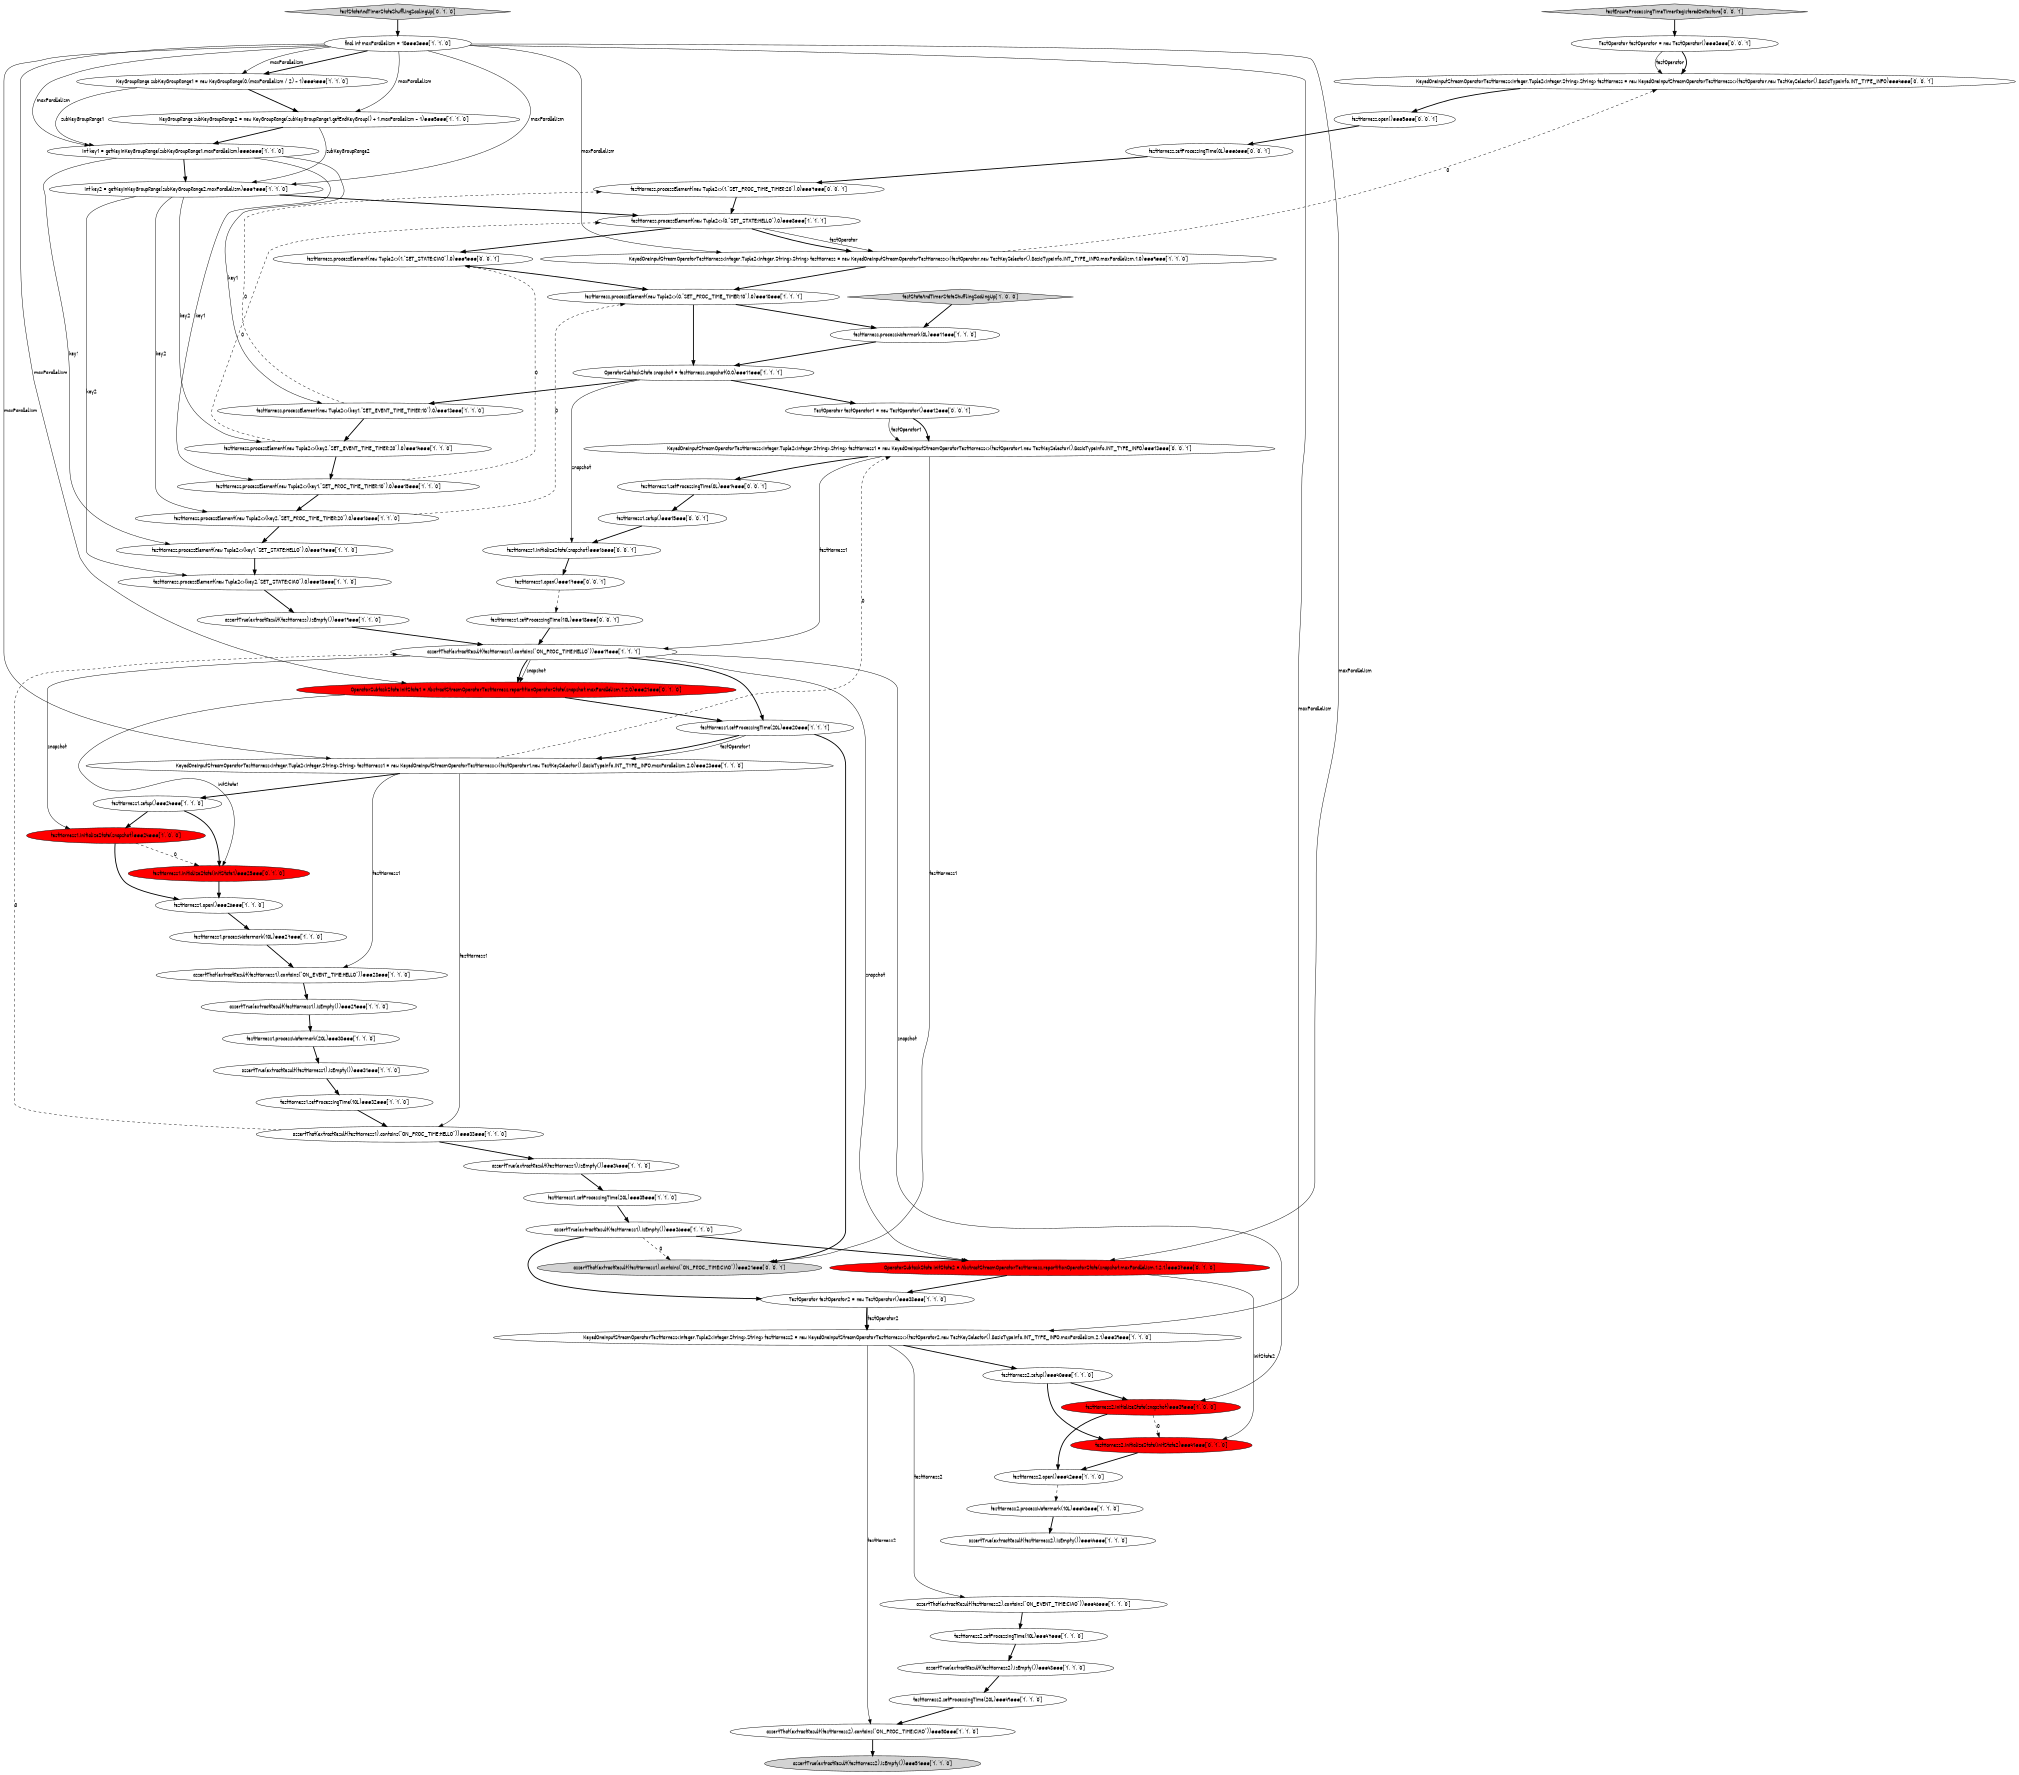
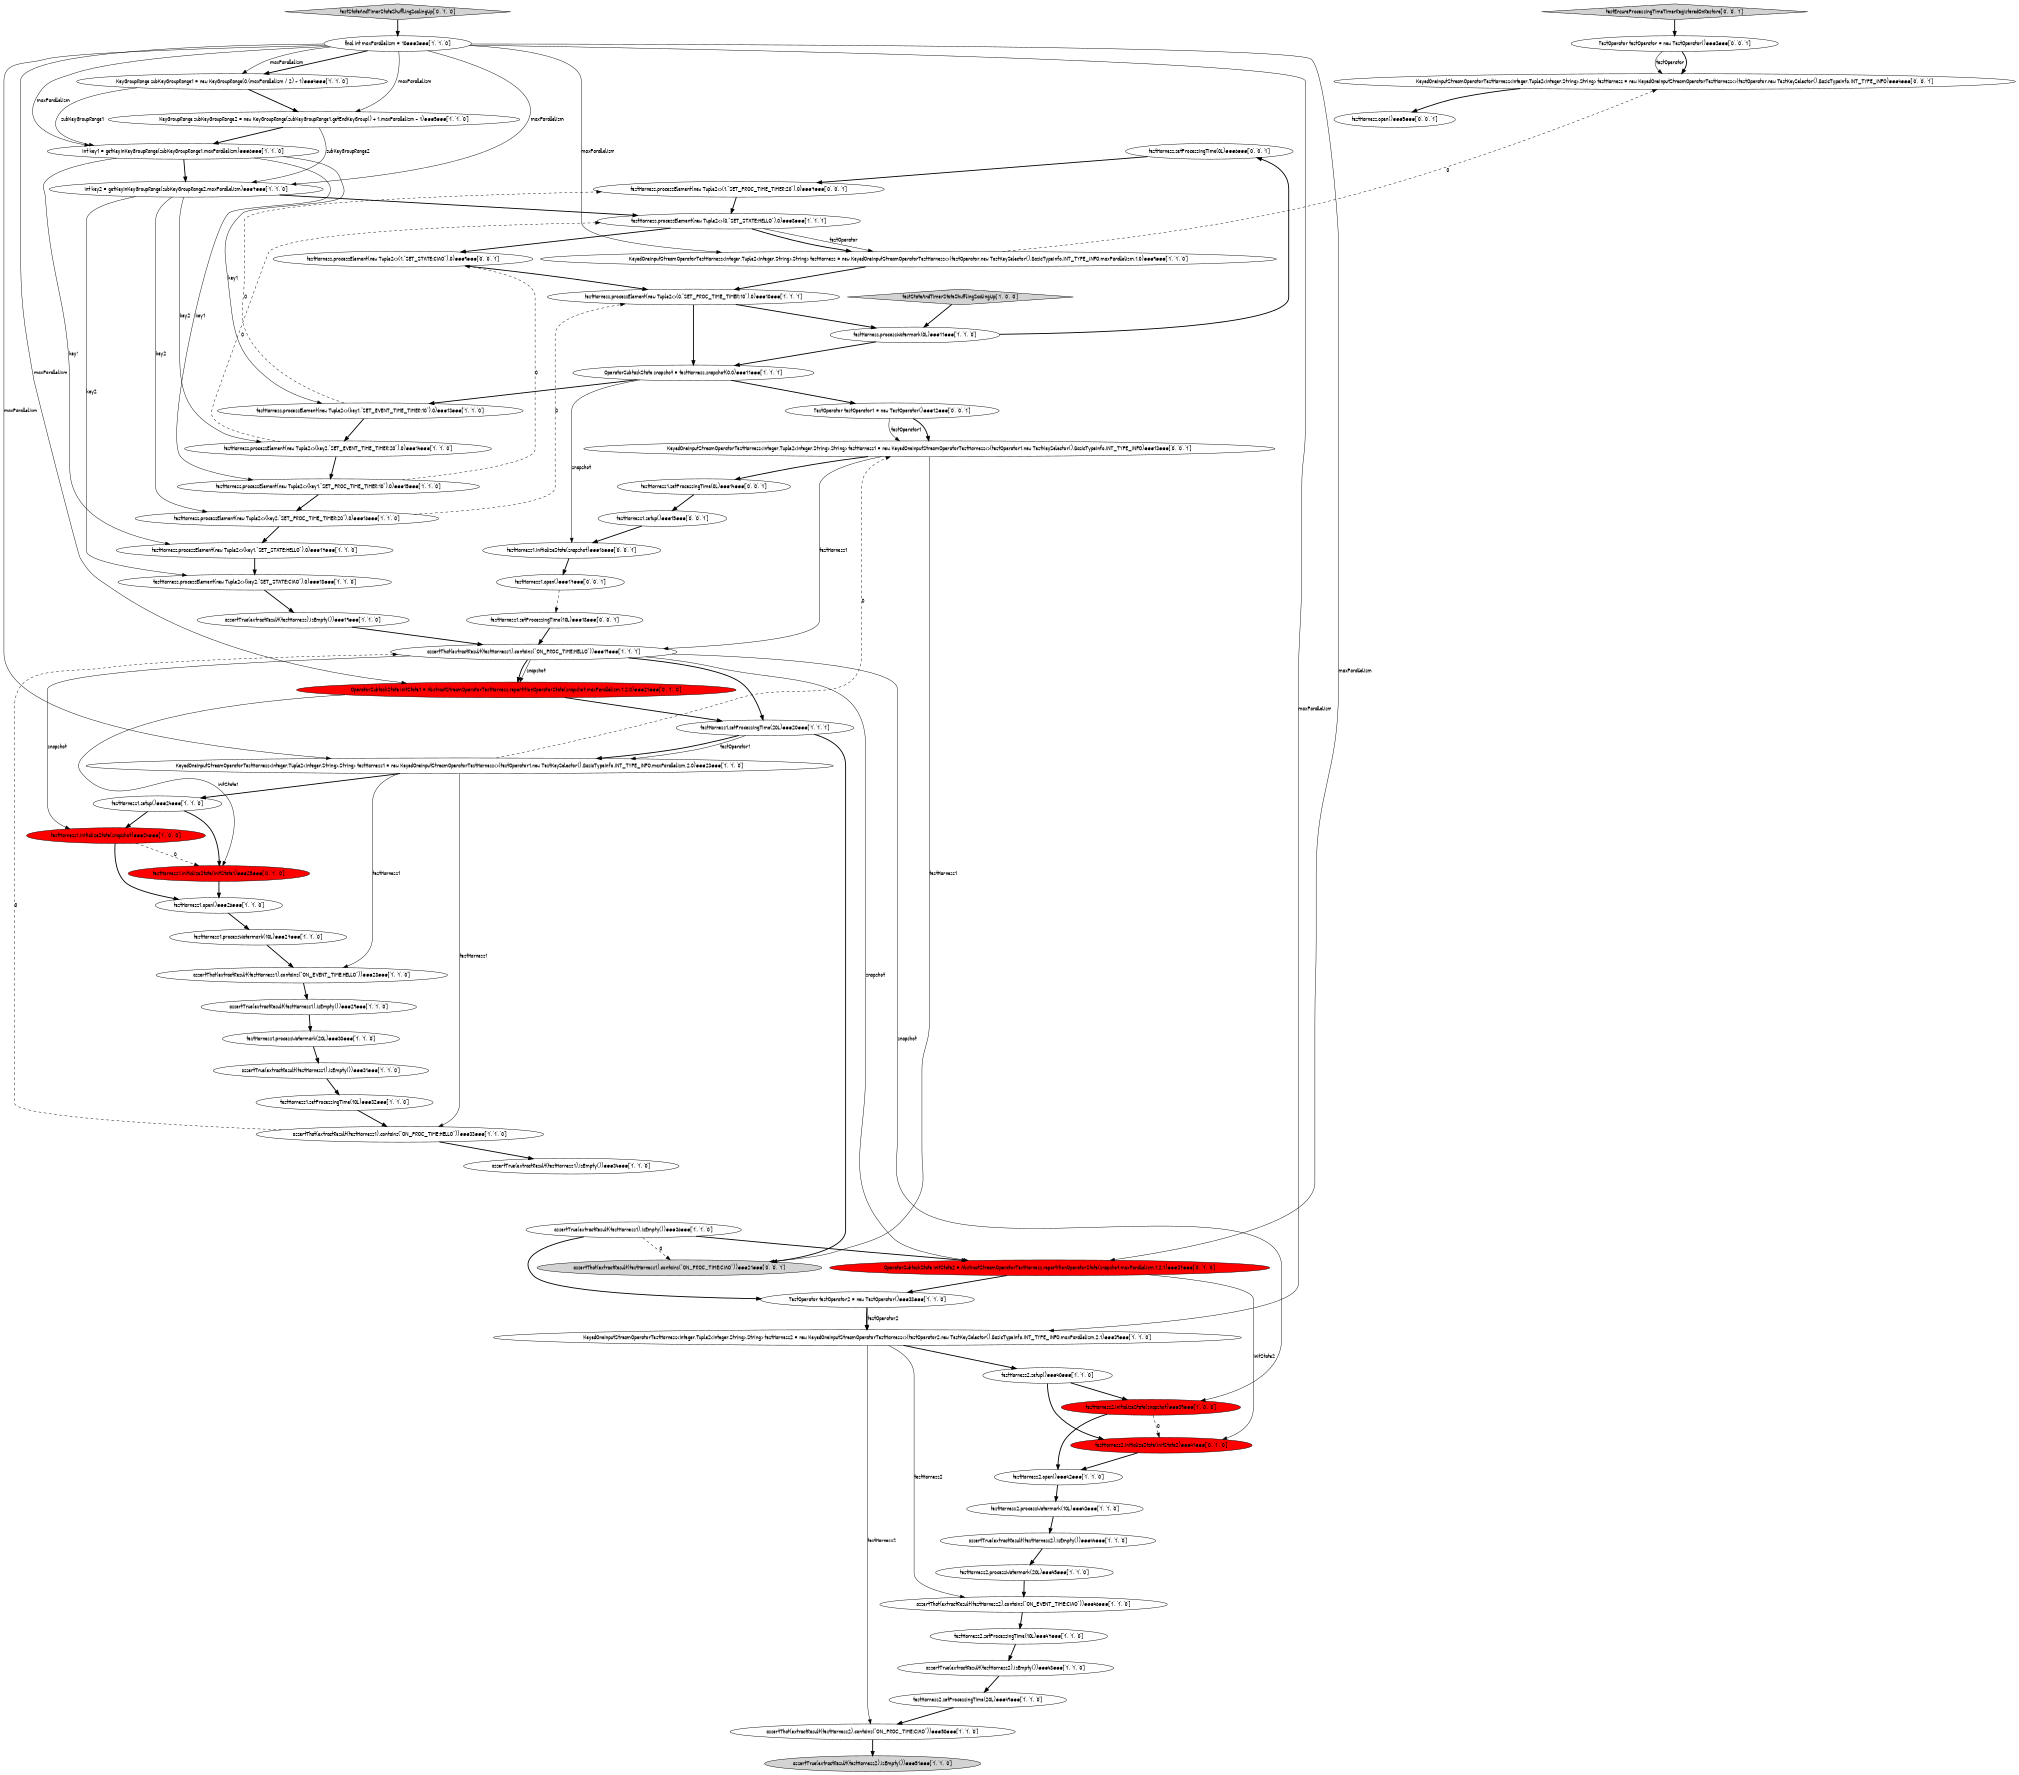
edge "testHarness.open()@@@5@@@['0', '0', '1']" -> "testHarness.setProcessingTime(0L)@@@6@@@['0', '0', '1']": now "testHarness.processWatermark(0L)@@@11@@@['1', '1', '0']" -> "testHarness.setProcessingTime(0L)@@@6@@@['0', '0', '1']"
node "testHarness1.setProcessingTime(20L)@@@35@@@['1', '1', '0']": removed
edge "testHarness2.open()@@@42@@@['1', '1', '0']" -> "testHarness2.processWatermark(10L)@@@43@@@['1', '1', '0']": style dashed -> bold
node "testHarness2.processWatermark(20L)@@@45@@@['1', '1', '0']": added
